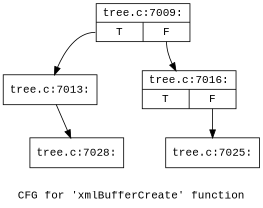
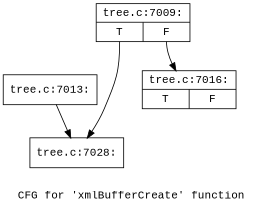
edge "tree.c:7009:" -> "tree.c:7013:": now "tree.c:7009:" -> "tree.c:7028:"
node "tree.c:7025:": removed
